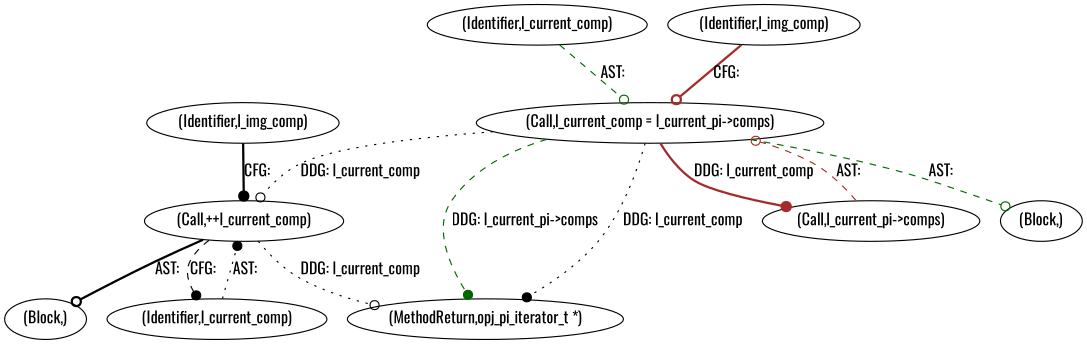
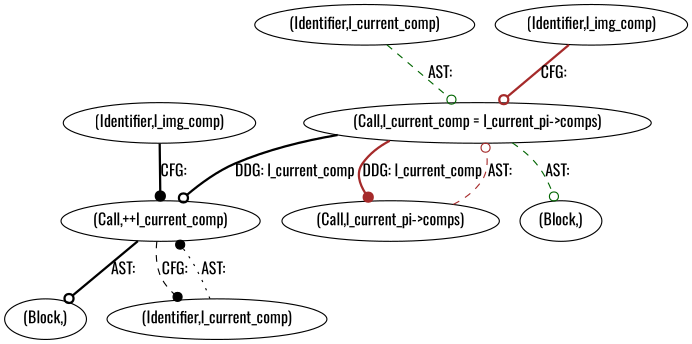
edge "(Call,l_current_comp = l_current_pi->comps)" -> "(Call,++l_current_comp)": style dotted -> bold
node "(MethodReturn,opj_pi_iterator_t *)": removed
